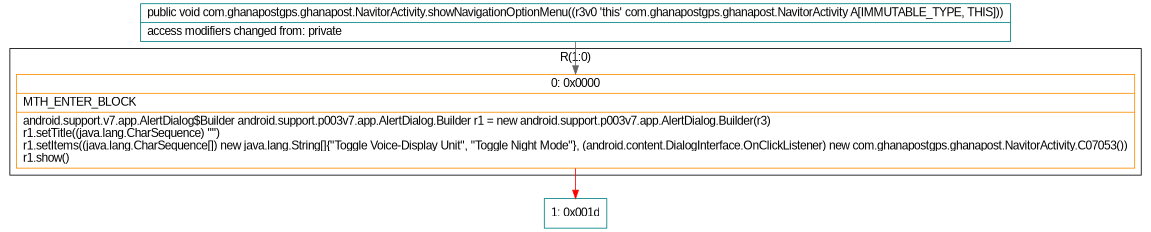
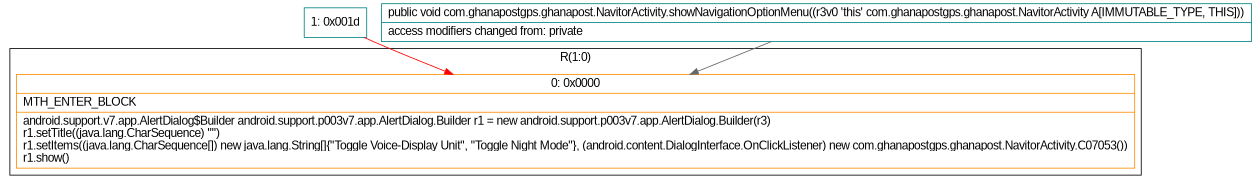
edge "0: 0x0000" -> "1: 0x001d": reversed
